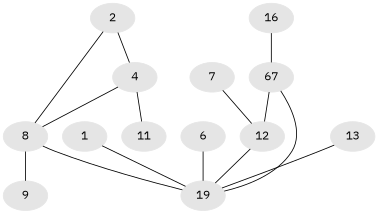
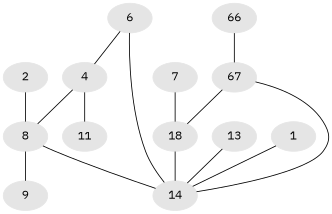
node "16": label "16" -> "66"
edge "2" -- "4": now "6" -- "4"
node "12": label "12" -> "18"
node "19": label "19" -> "14"
